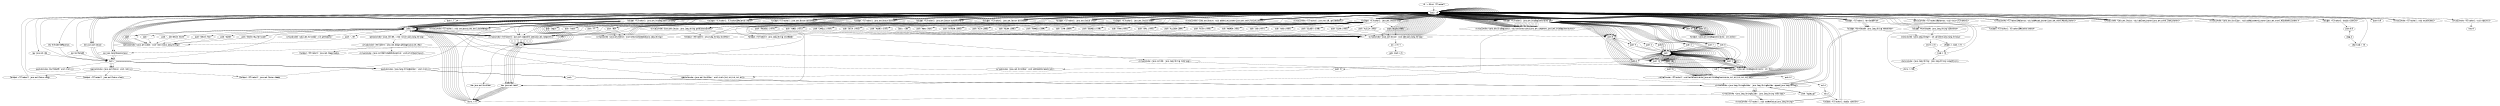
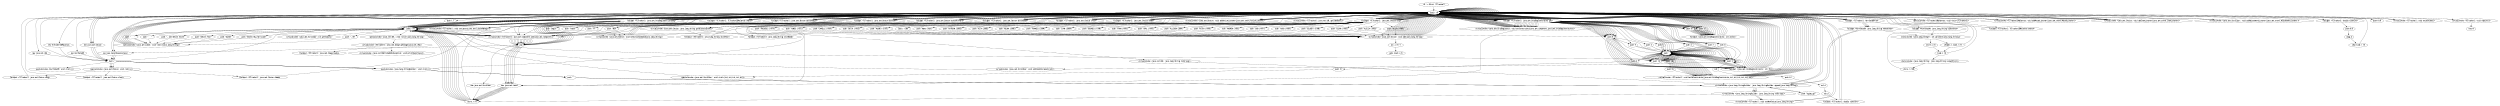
edge "cmpg.d" -> "push 0.0": reversed
